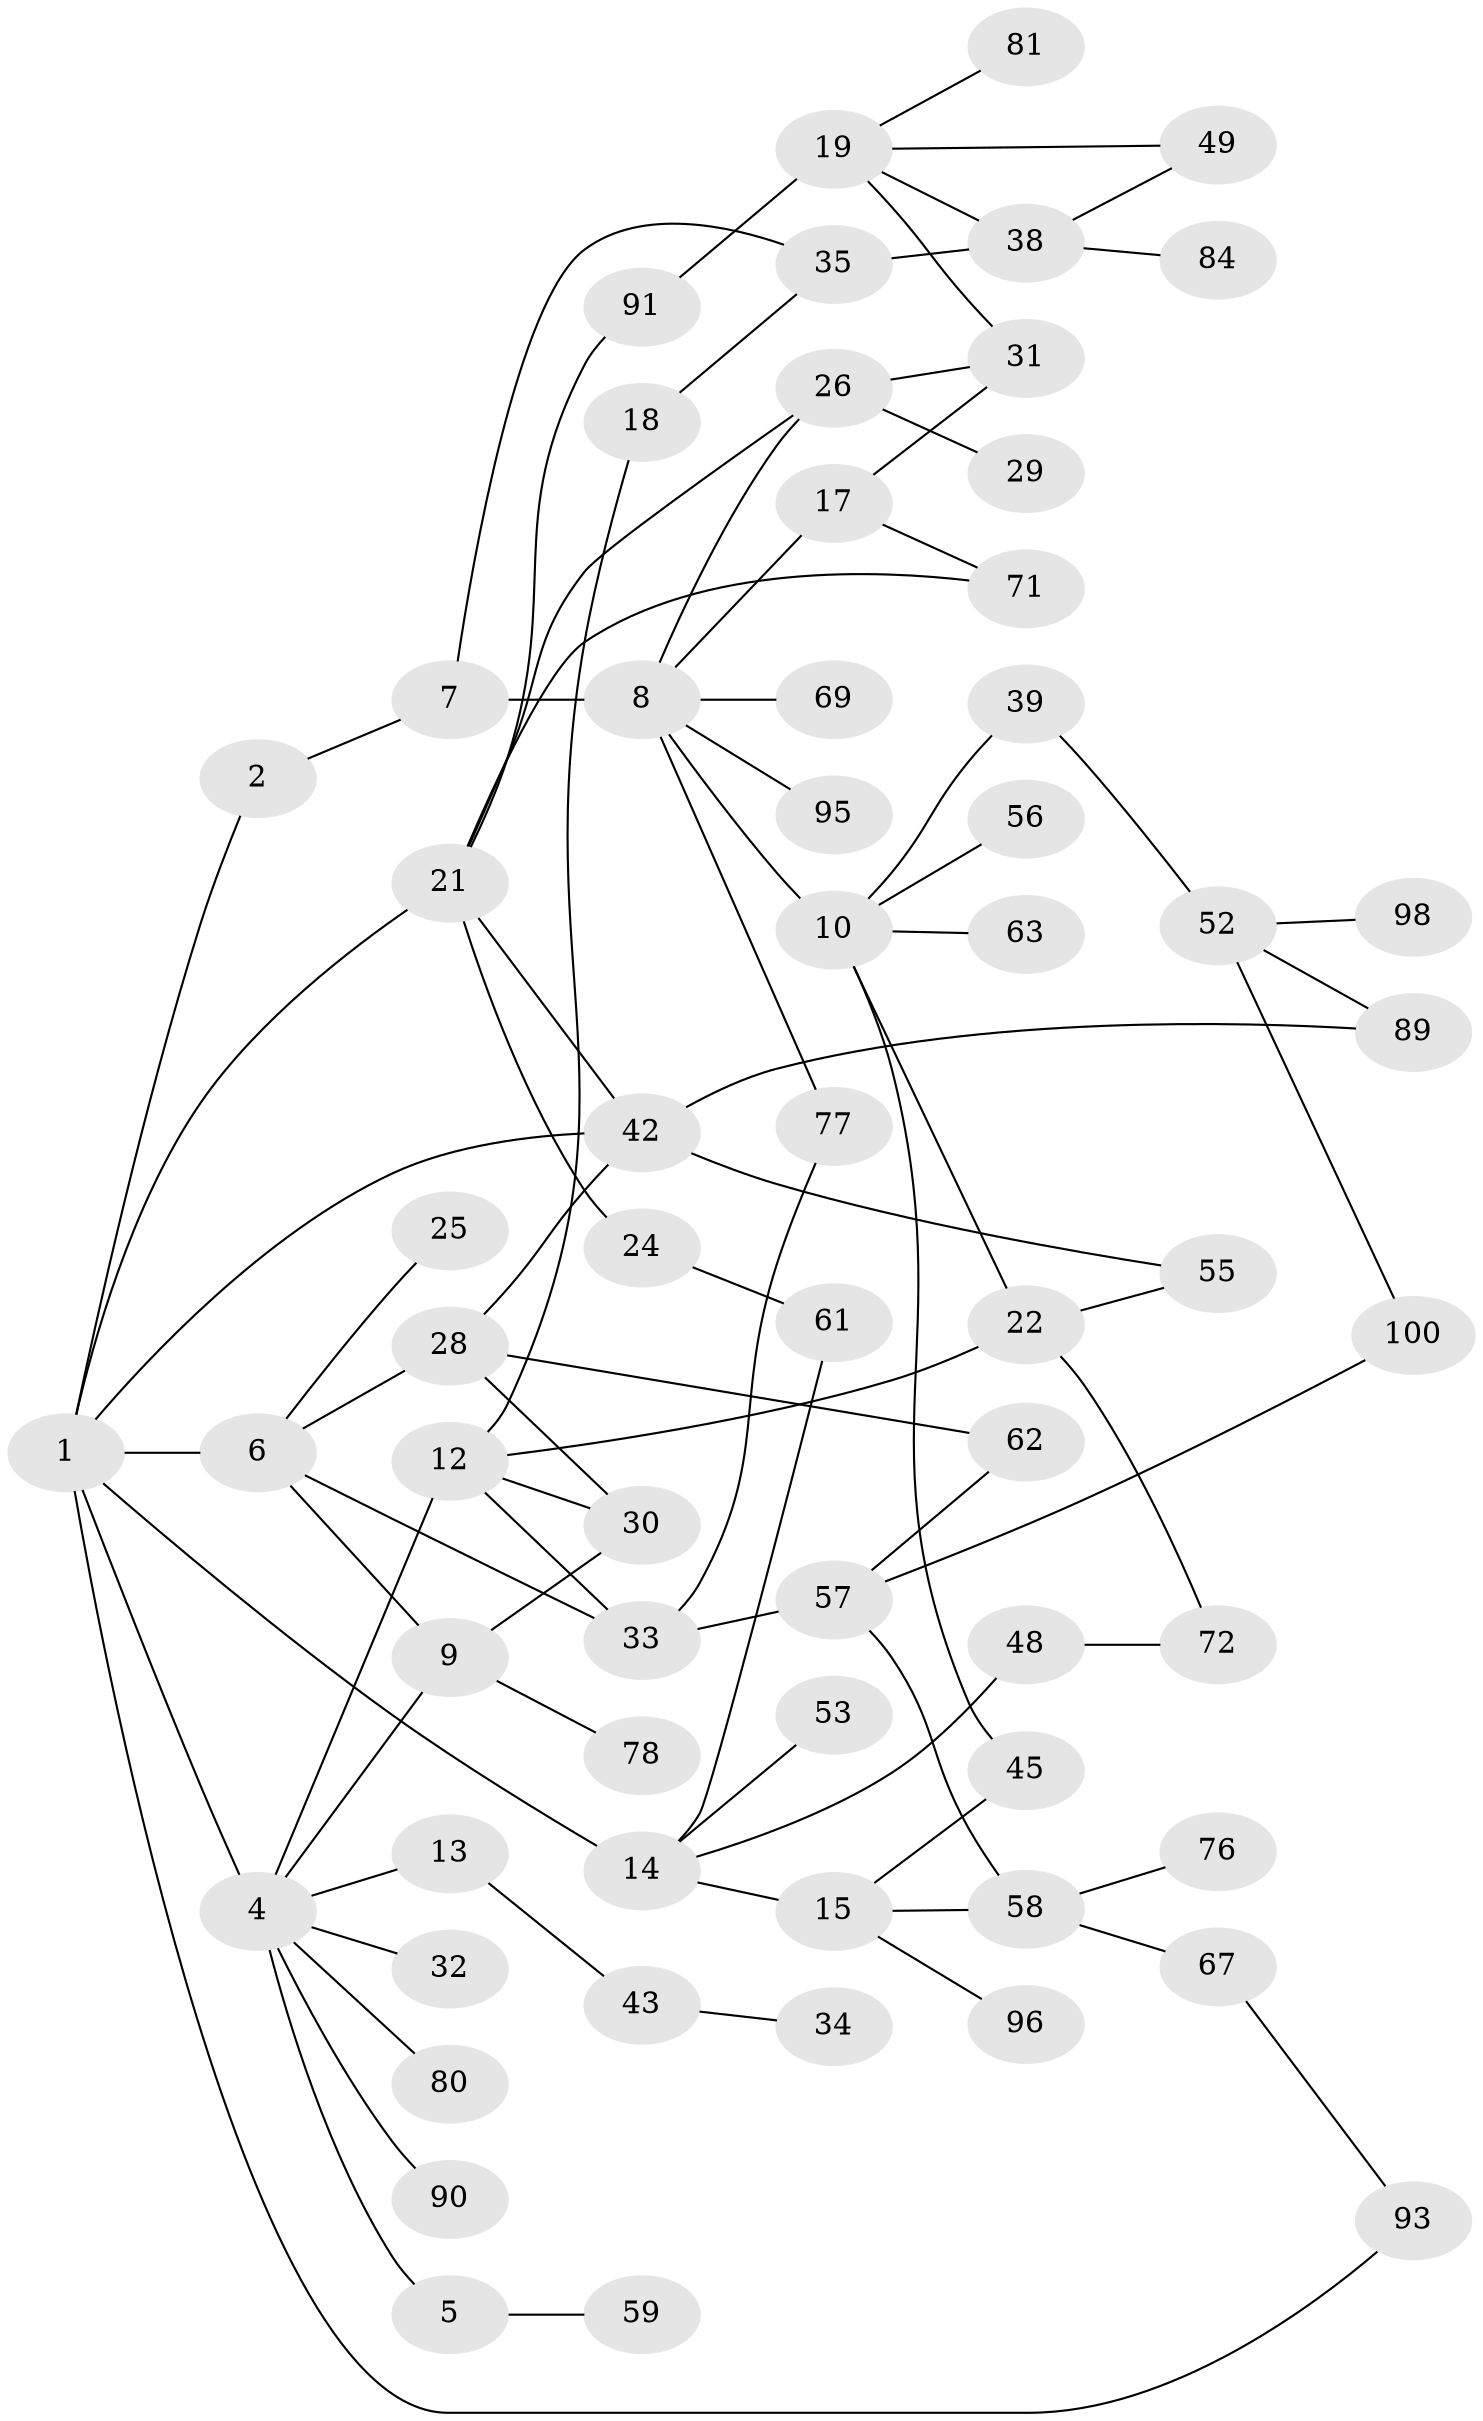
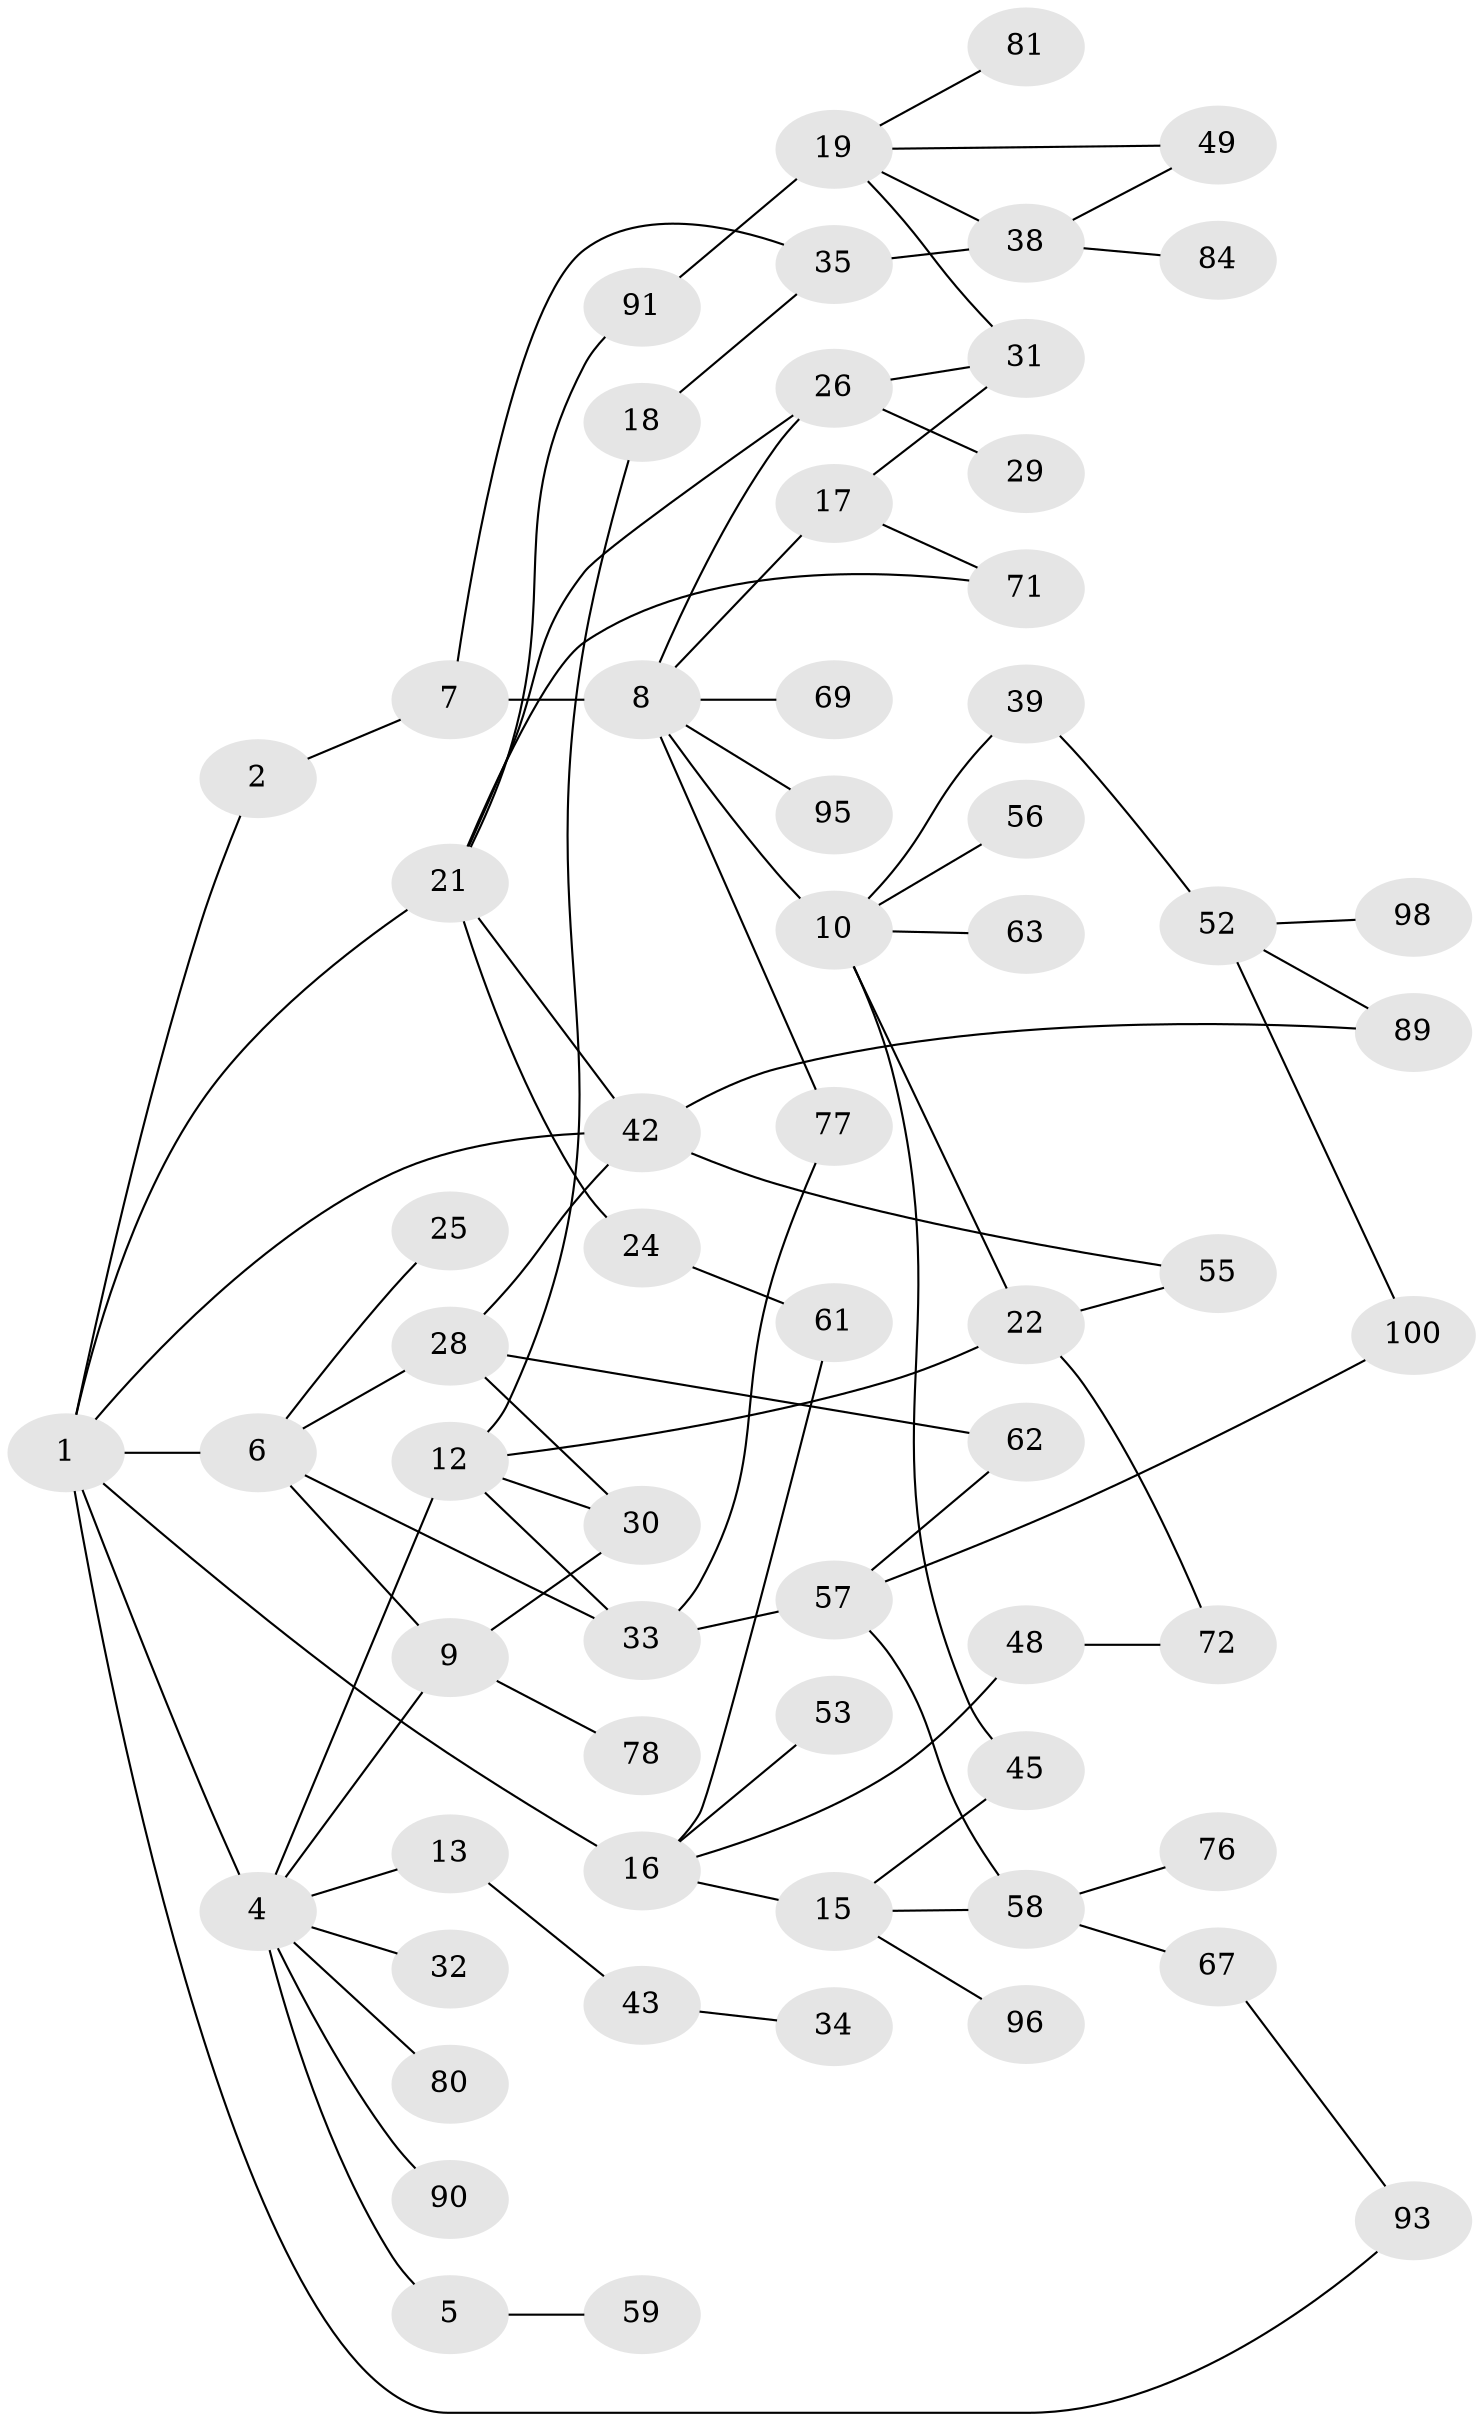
node "14": label "14" -> "16"
